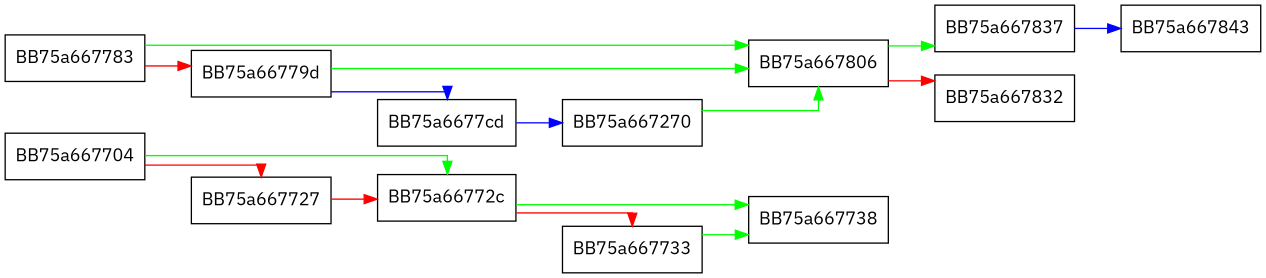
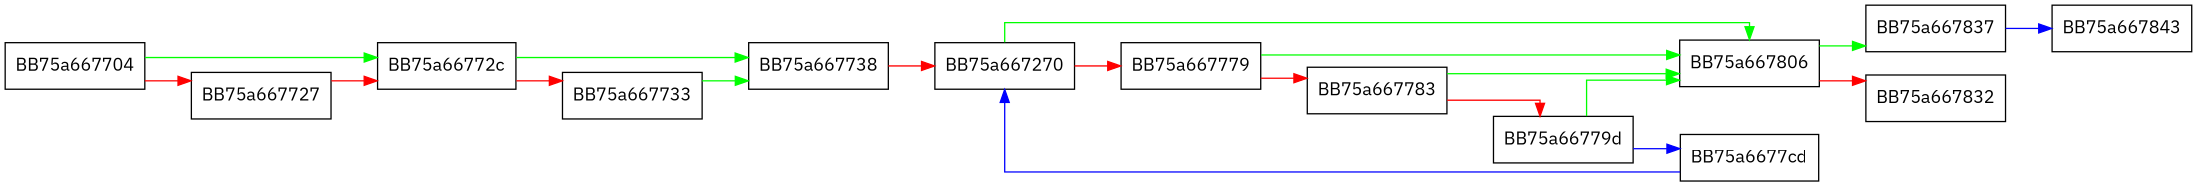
edge "BB75a667738" -> "BB75a667270": added
node "BB75a667779": added
